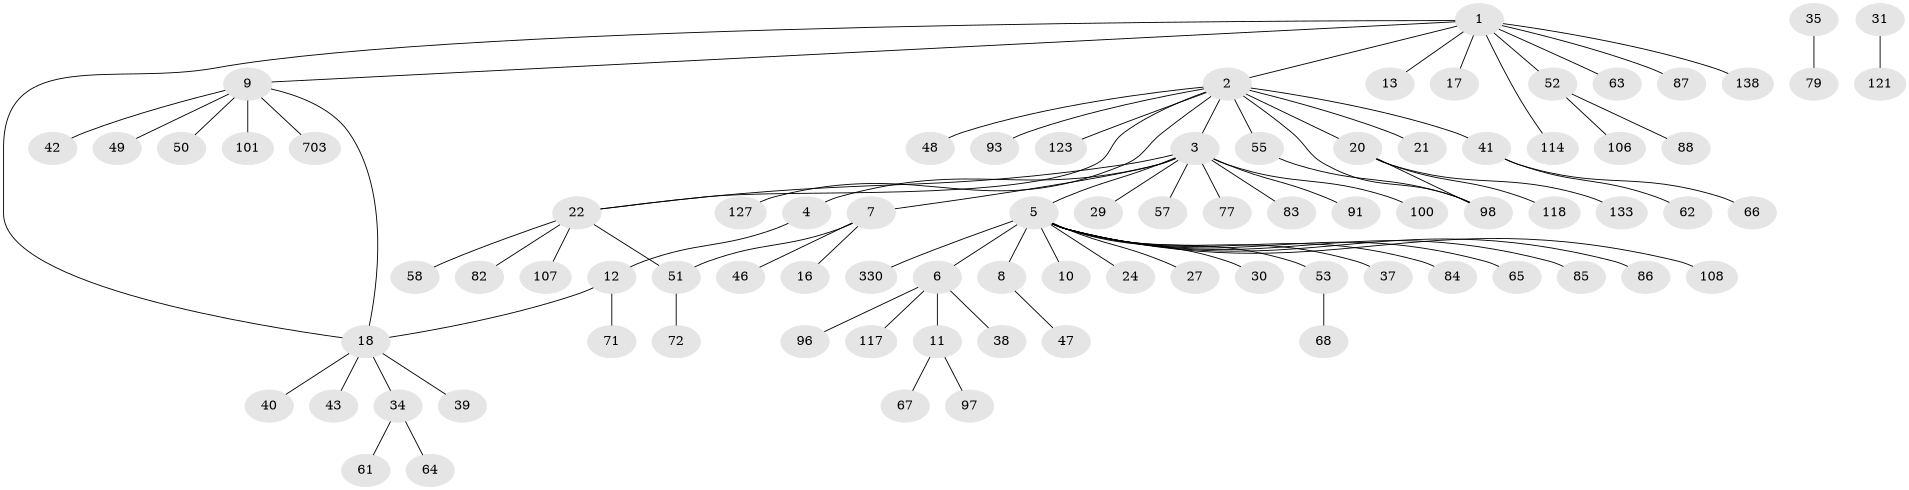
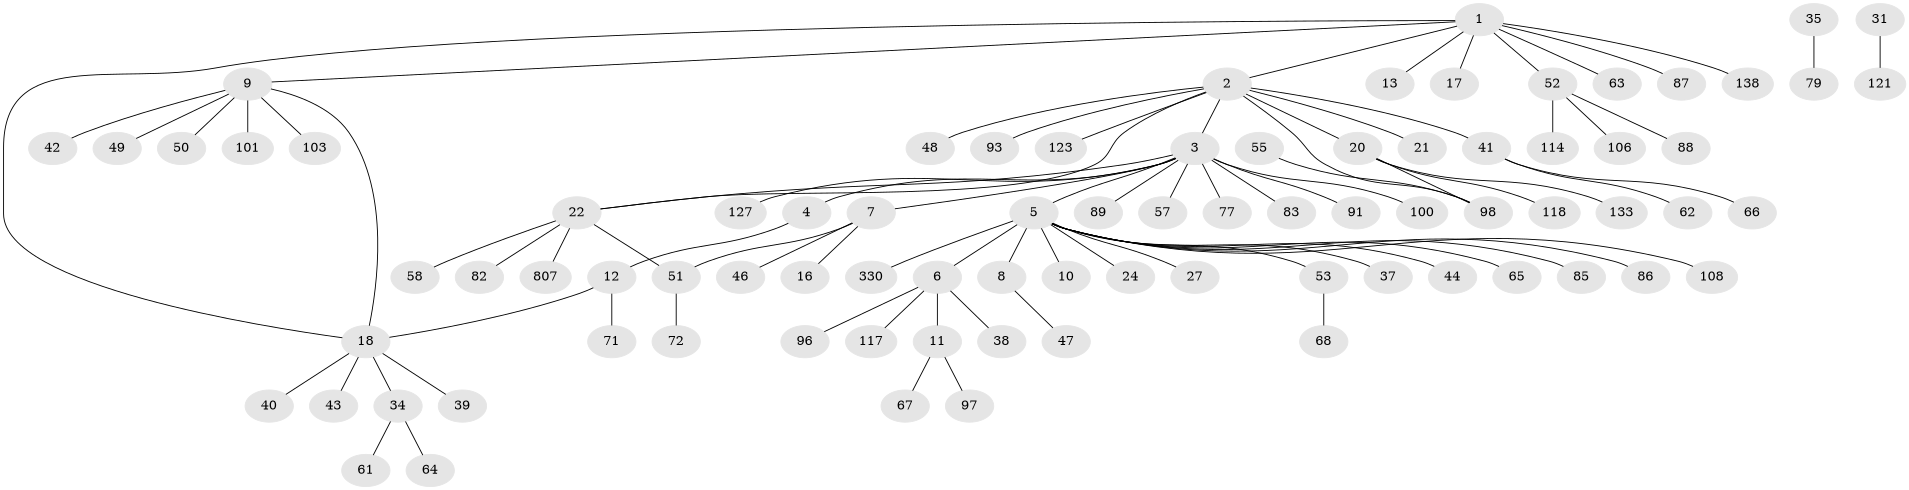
edge "1" -- "114": now "52" -- "114"
edge "2" -- "55": removed
node "703": label "703" -> "103"
edge "2" -- "127": now "3" -- "127"
node "29": label "29" -> "89"
node "107": label "107" -> "807"
node "30": removed
node "84": label "84" -> "44"
